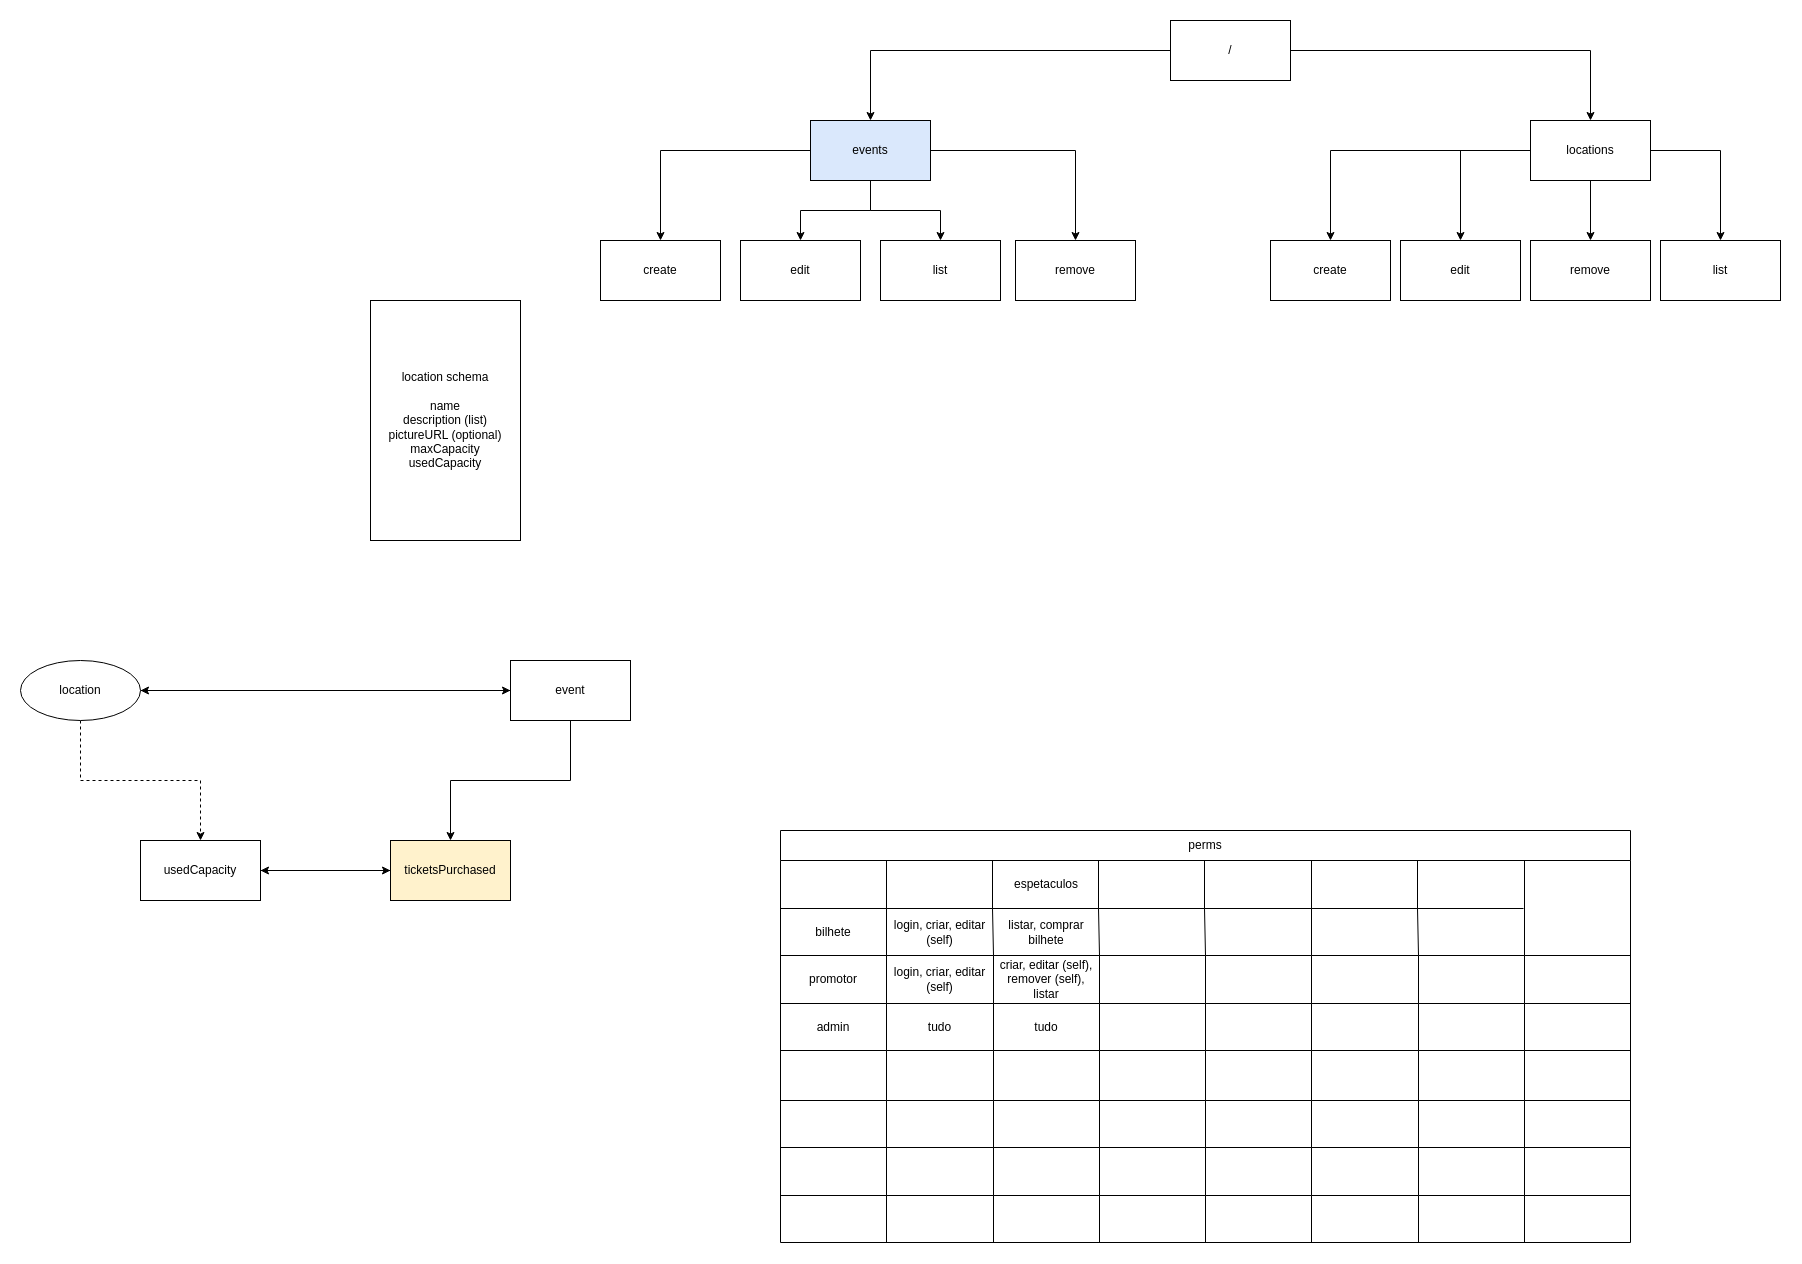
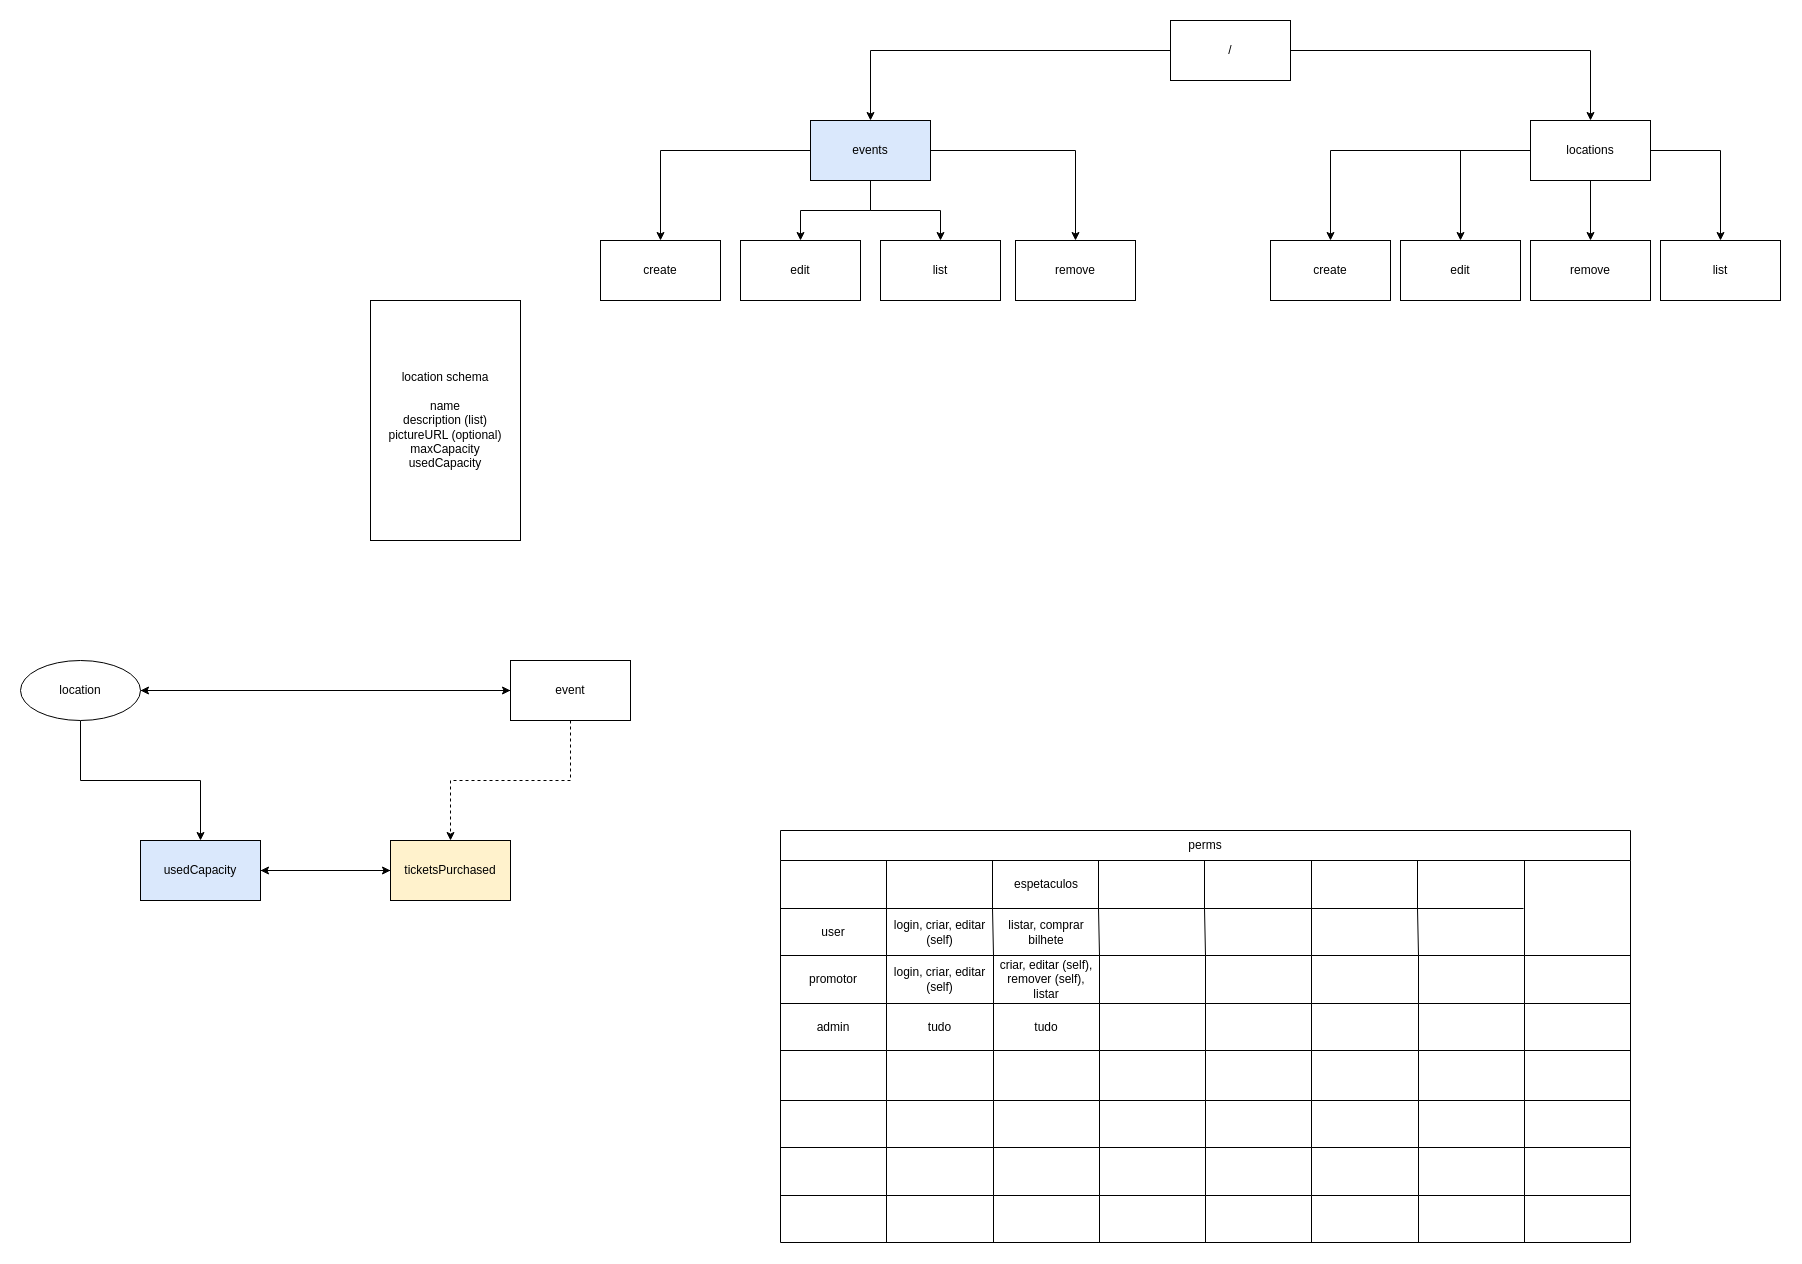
edge "location" -> "usedCapacity": style dashed -> solid
edge "event" -> "ticketsPurchased": style solid -> dashed
node "usedCapacity": fillcolor #ffffff -> #dae8fc
node "bilhete": label "bilhete" -> "user"
